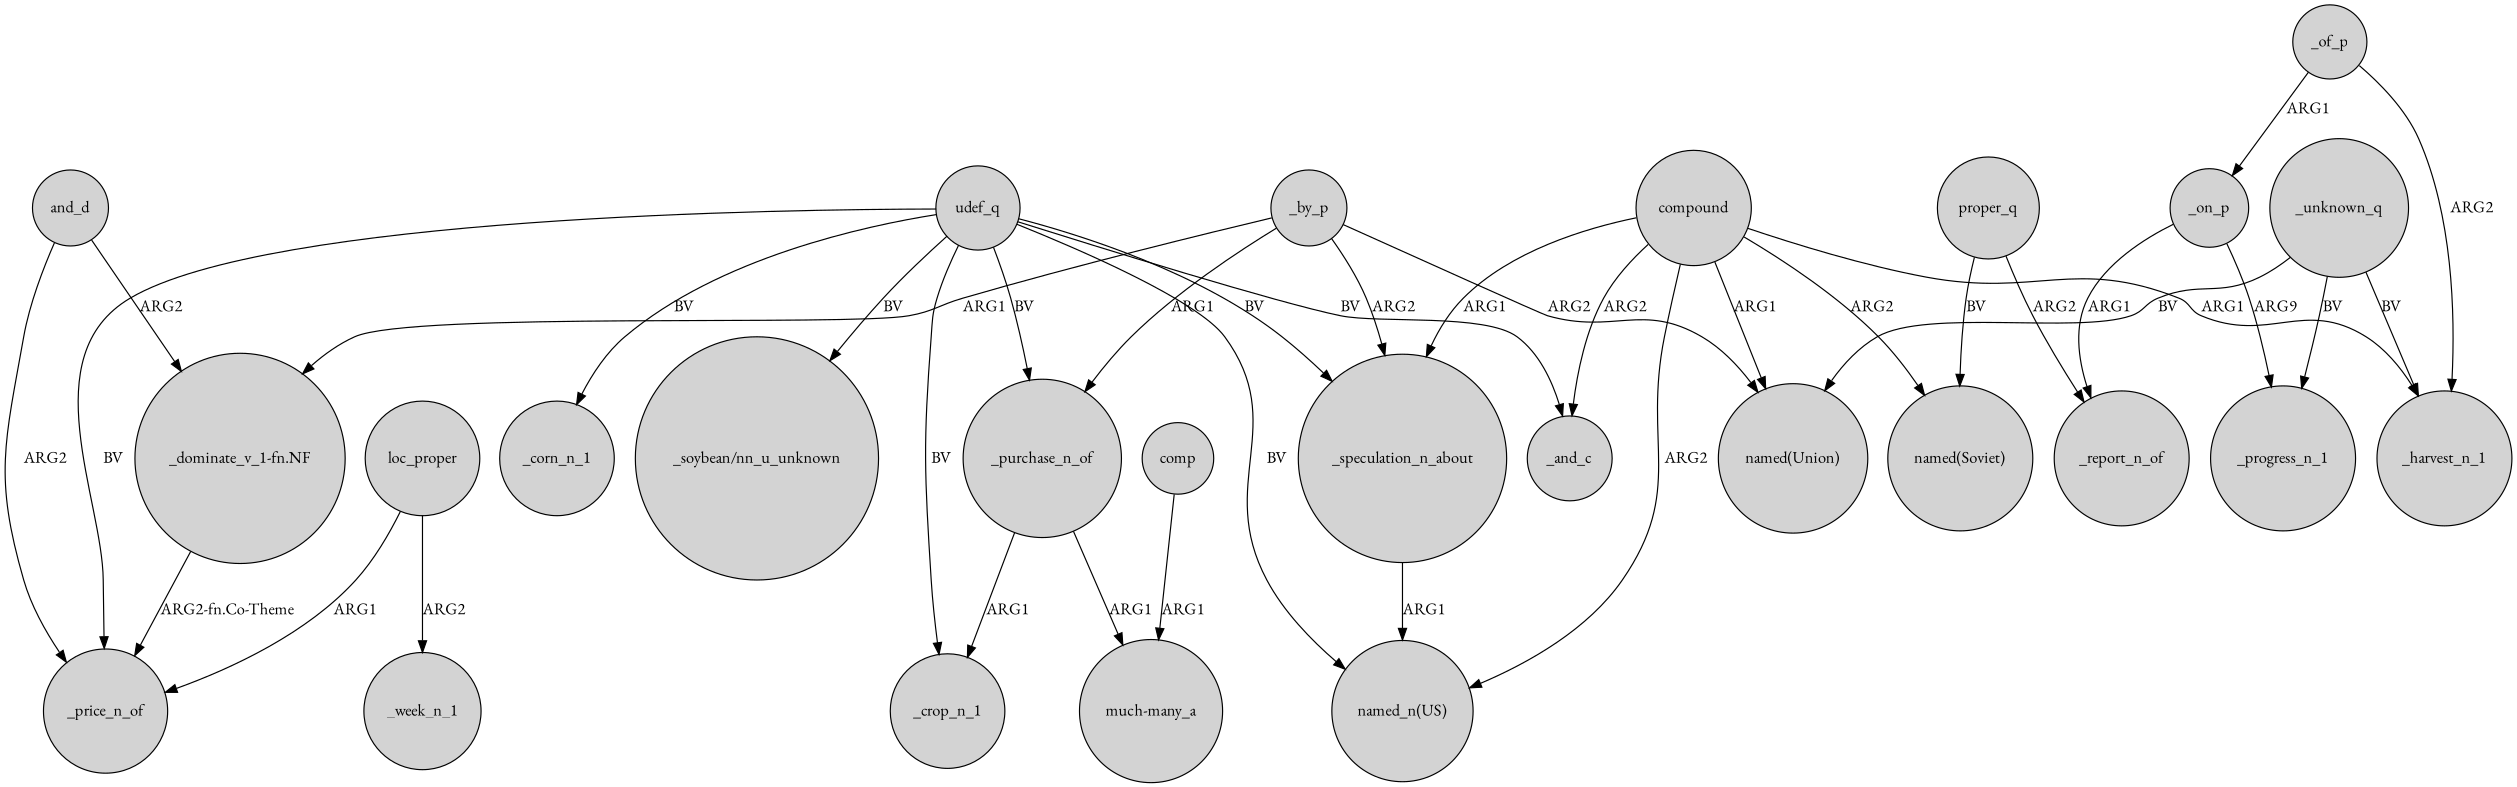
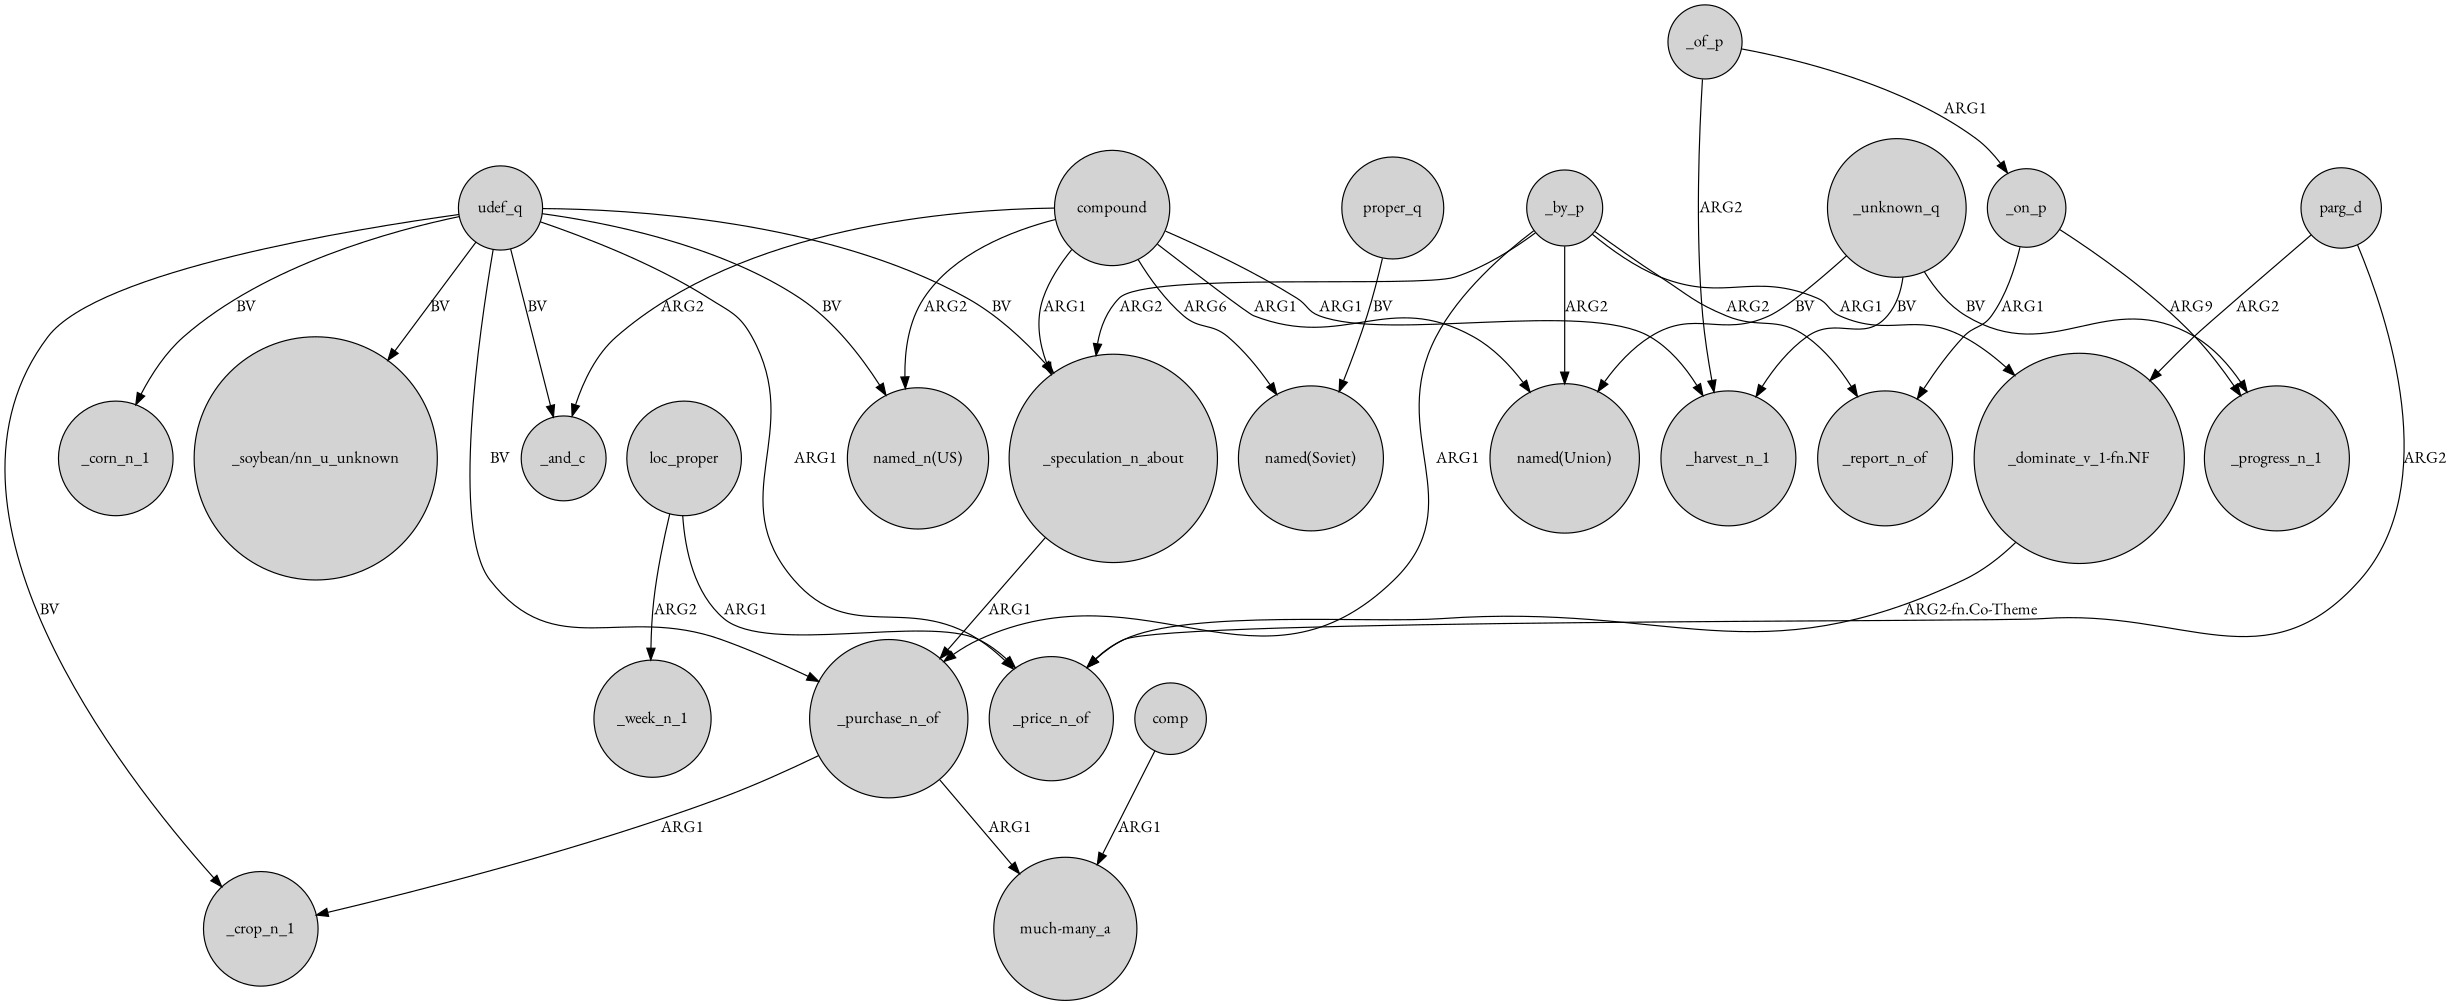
node "and_d": label "and_d" -> "parg_d"
edge "compound" -> "named(Soviet)": label "ARG2" -> "ARG6"
edge "proper_q" -> "_report_n_of": now "_by_p" -> "_report_n_of"
edge "udef_q" -> "_price_n_of": label "BV" -> "ARG1"
edge "_speculation_n_about" -> "named_n(US)": now "_speculation_n_about" -> "_purchase_n_of"
